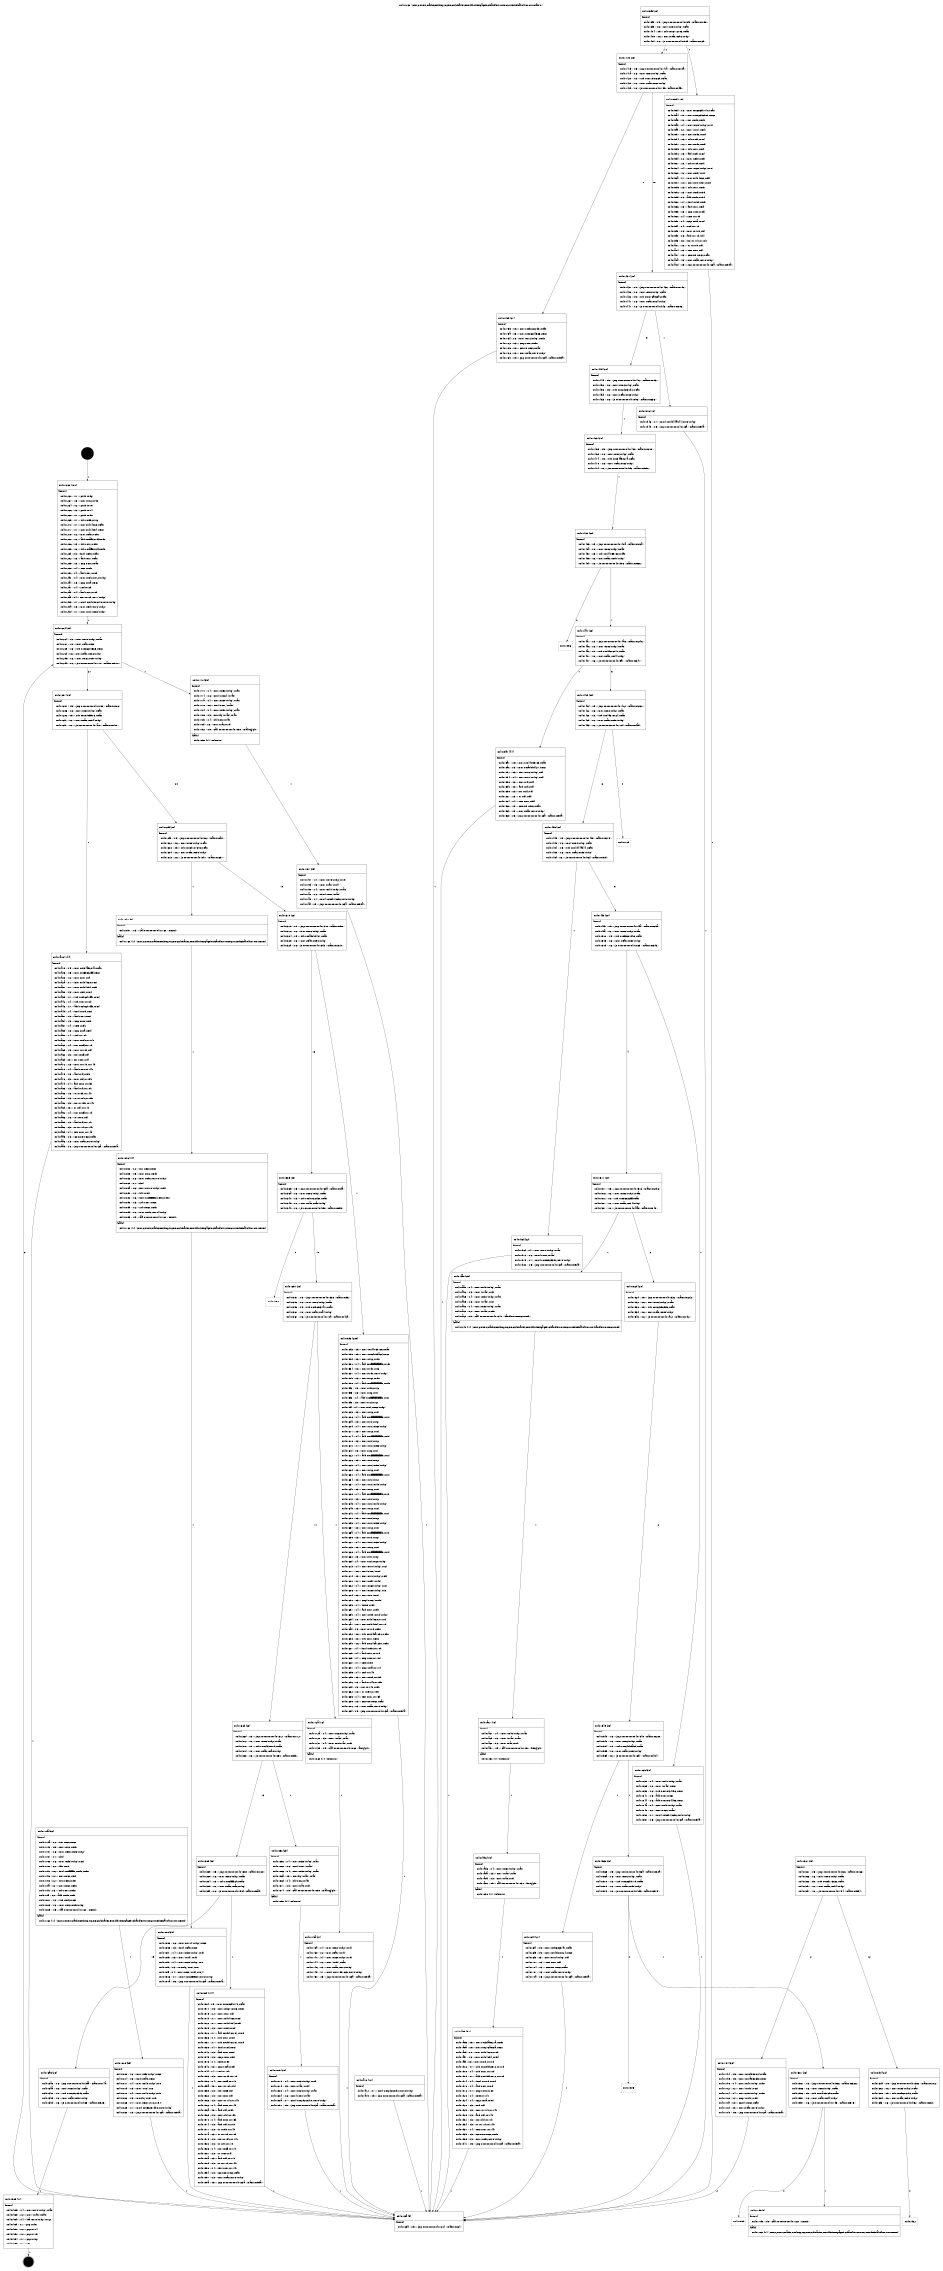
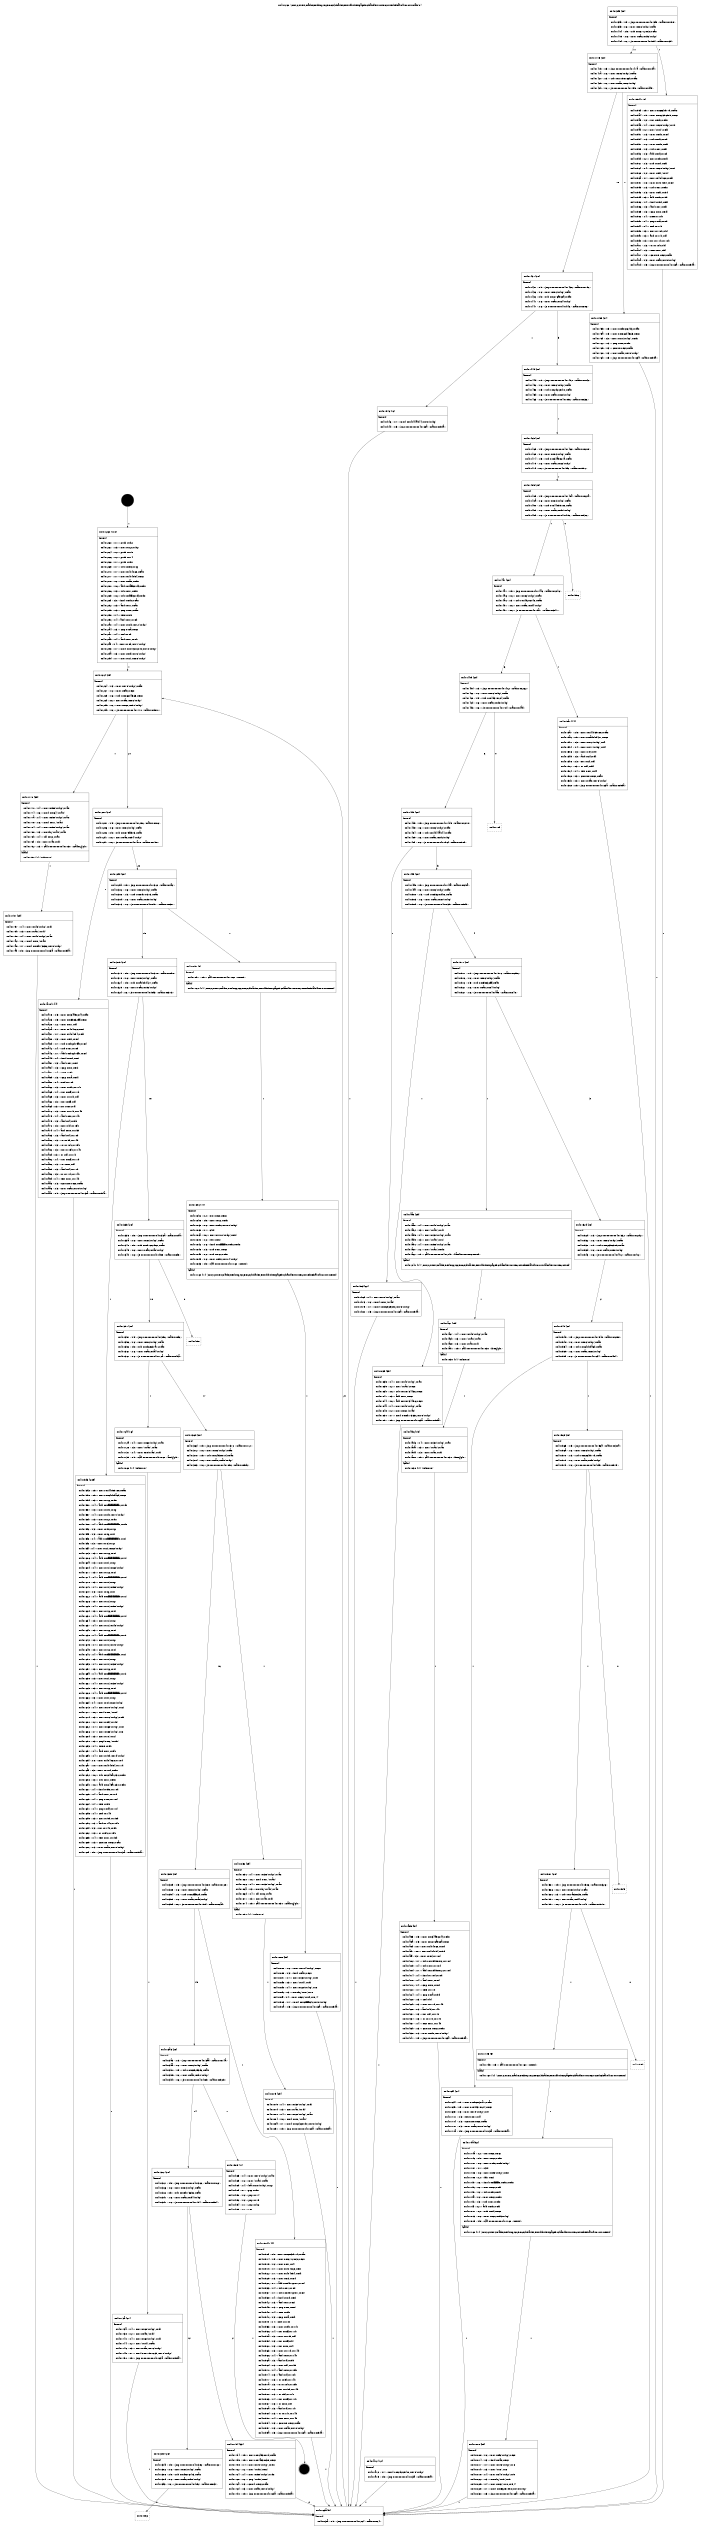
edge "0x4017d5 [5]" -> "0x4017da [52]": added, label "1"
edge "0x4013a5 [28]" -> "0x4013c1 [28]": added, label "14"
